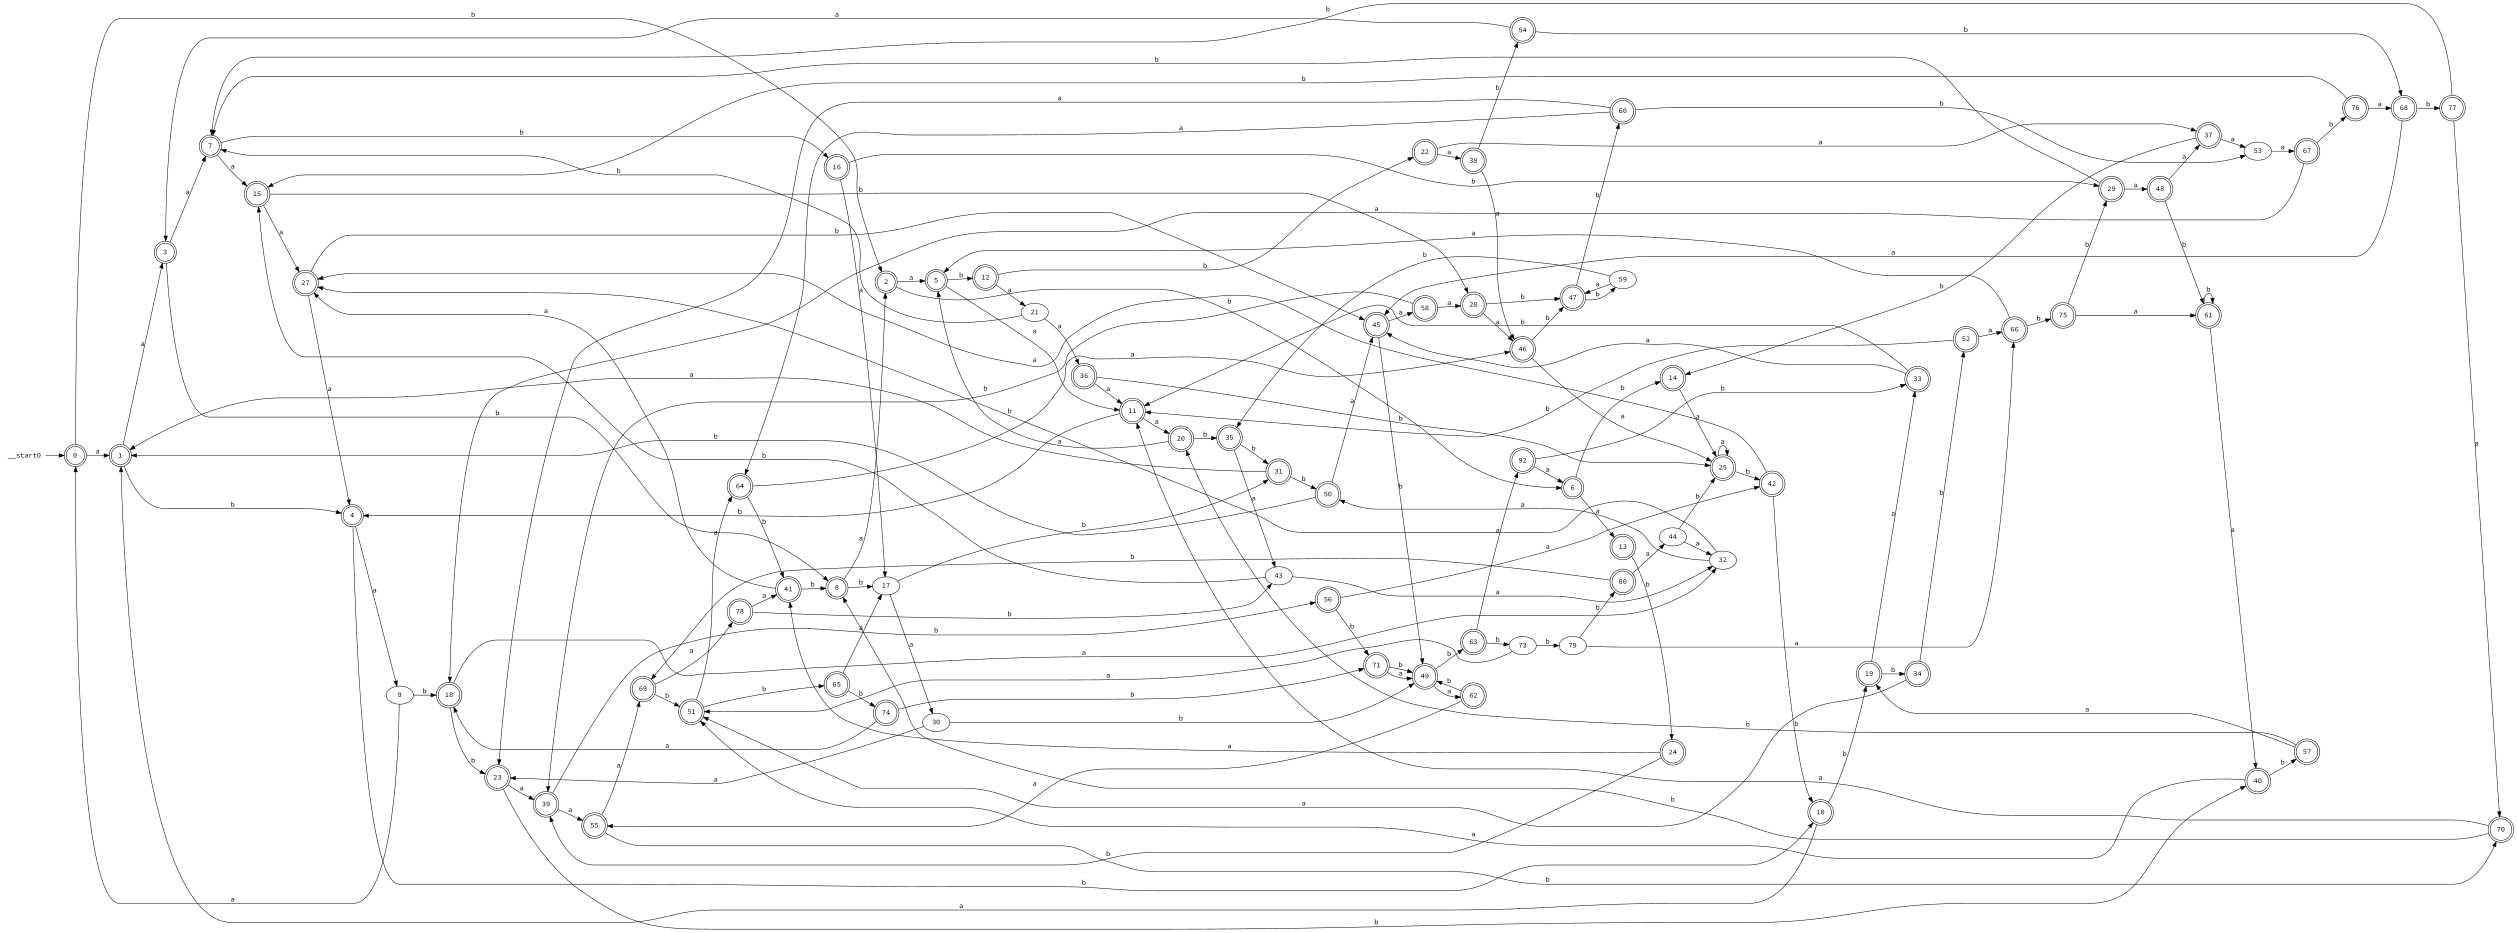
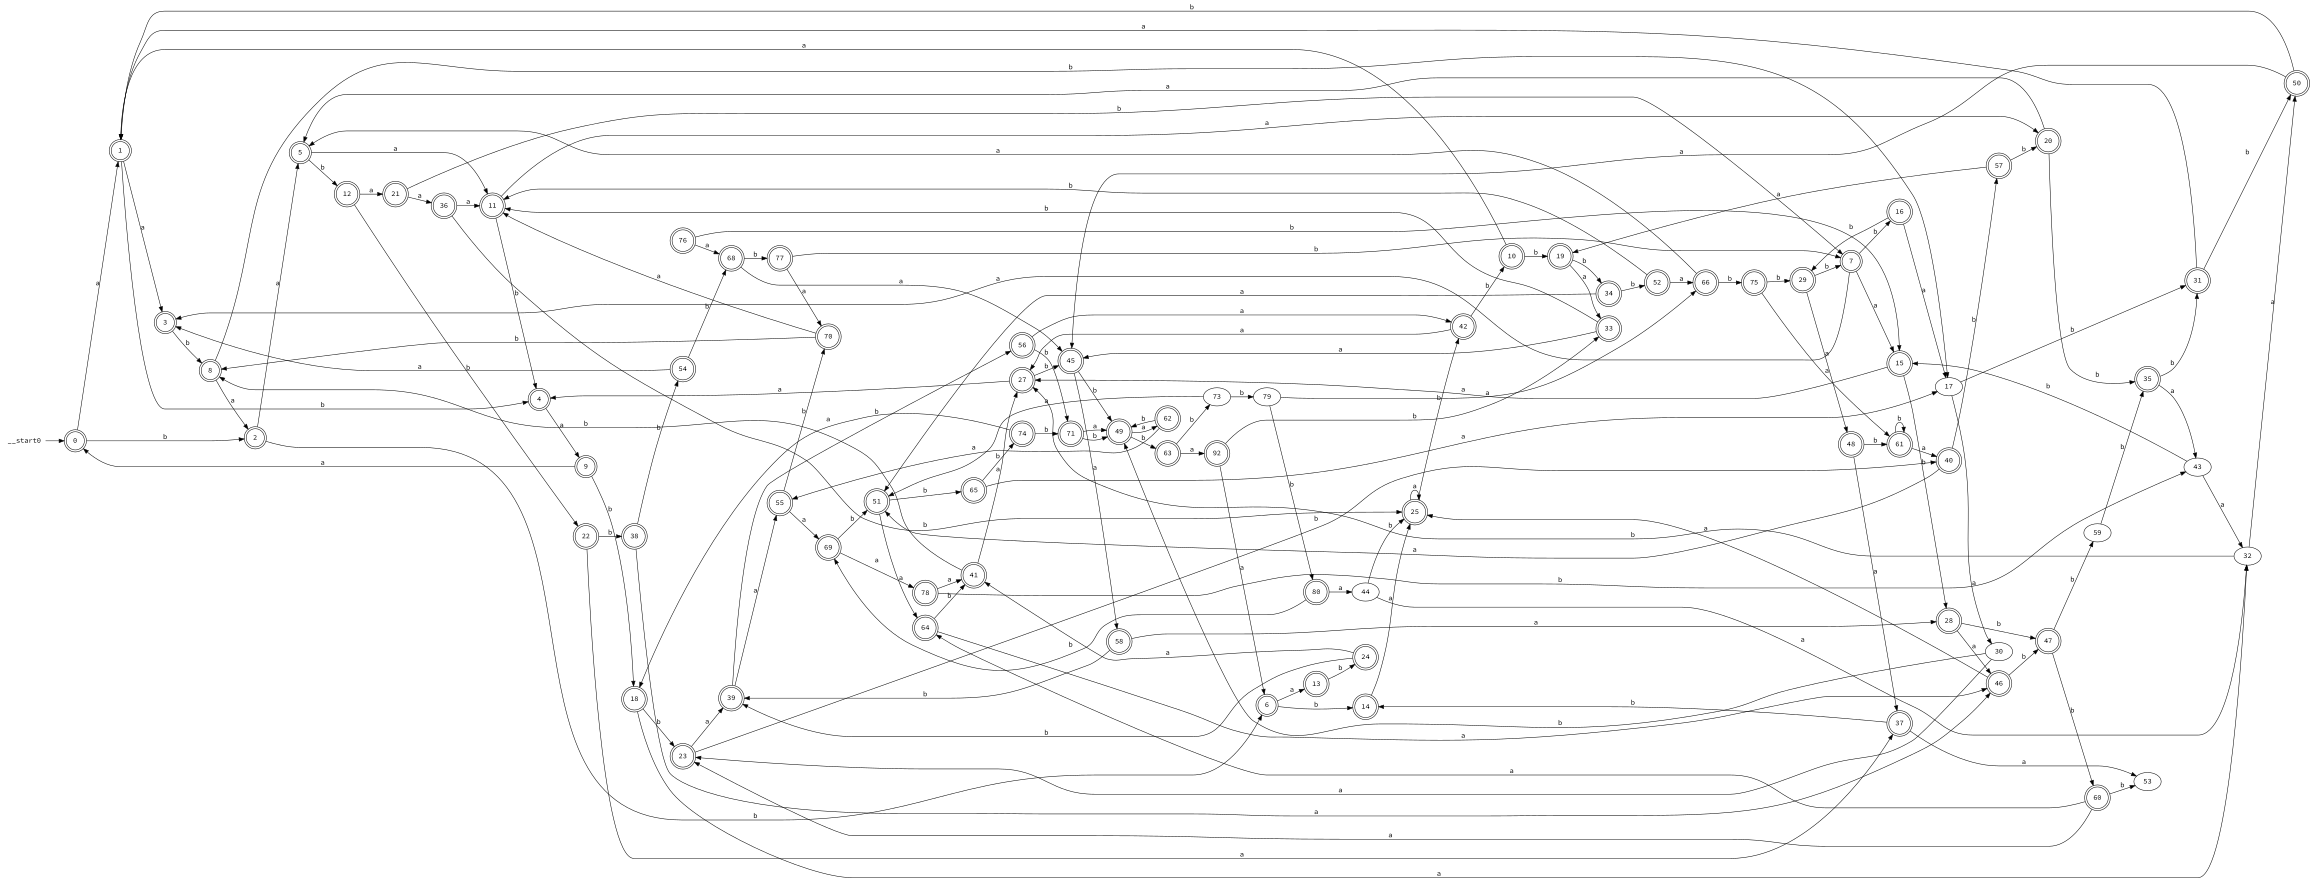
node "67": removed
edge "22" -> "38": label "a" -> "b"
edge "3" -> "7": reversed
edge "59" -> "47": removed, label "a"
node "21": shape ellipse -> doublecircle
node "9": shape ellipse -> doublecircle
edge "4" -> "10": removed, label "b"
